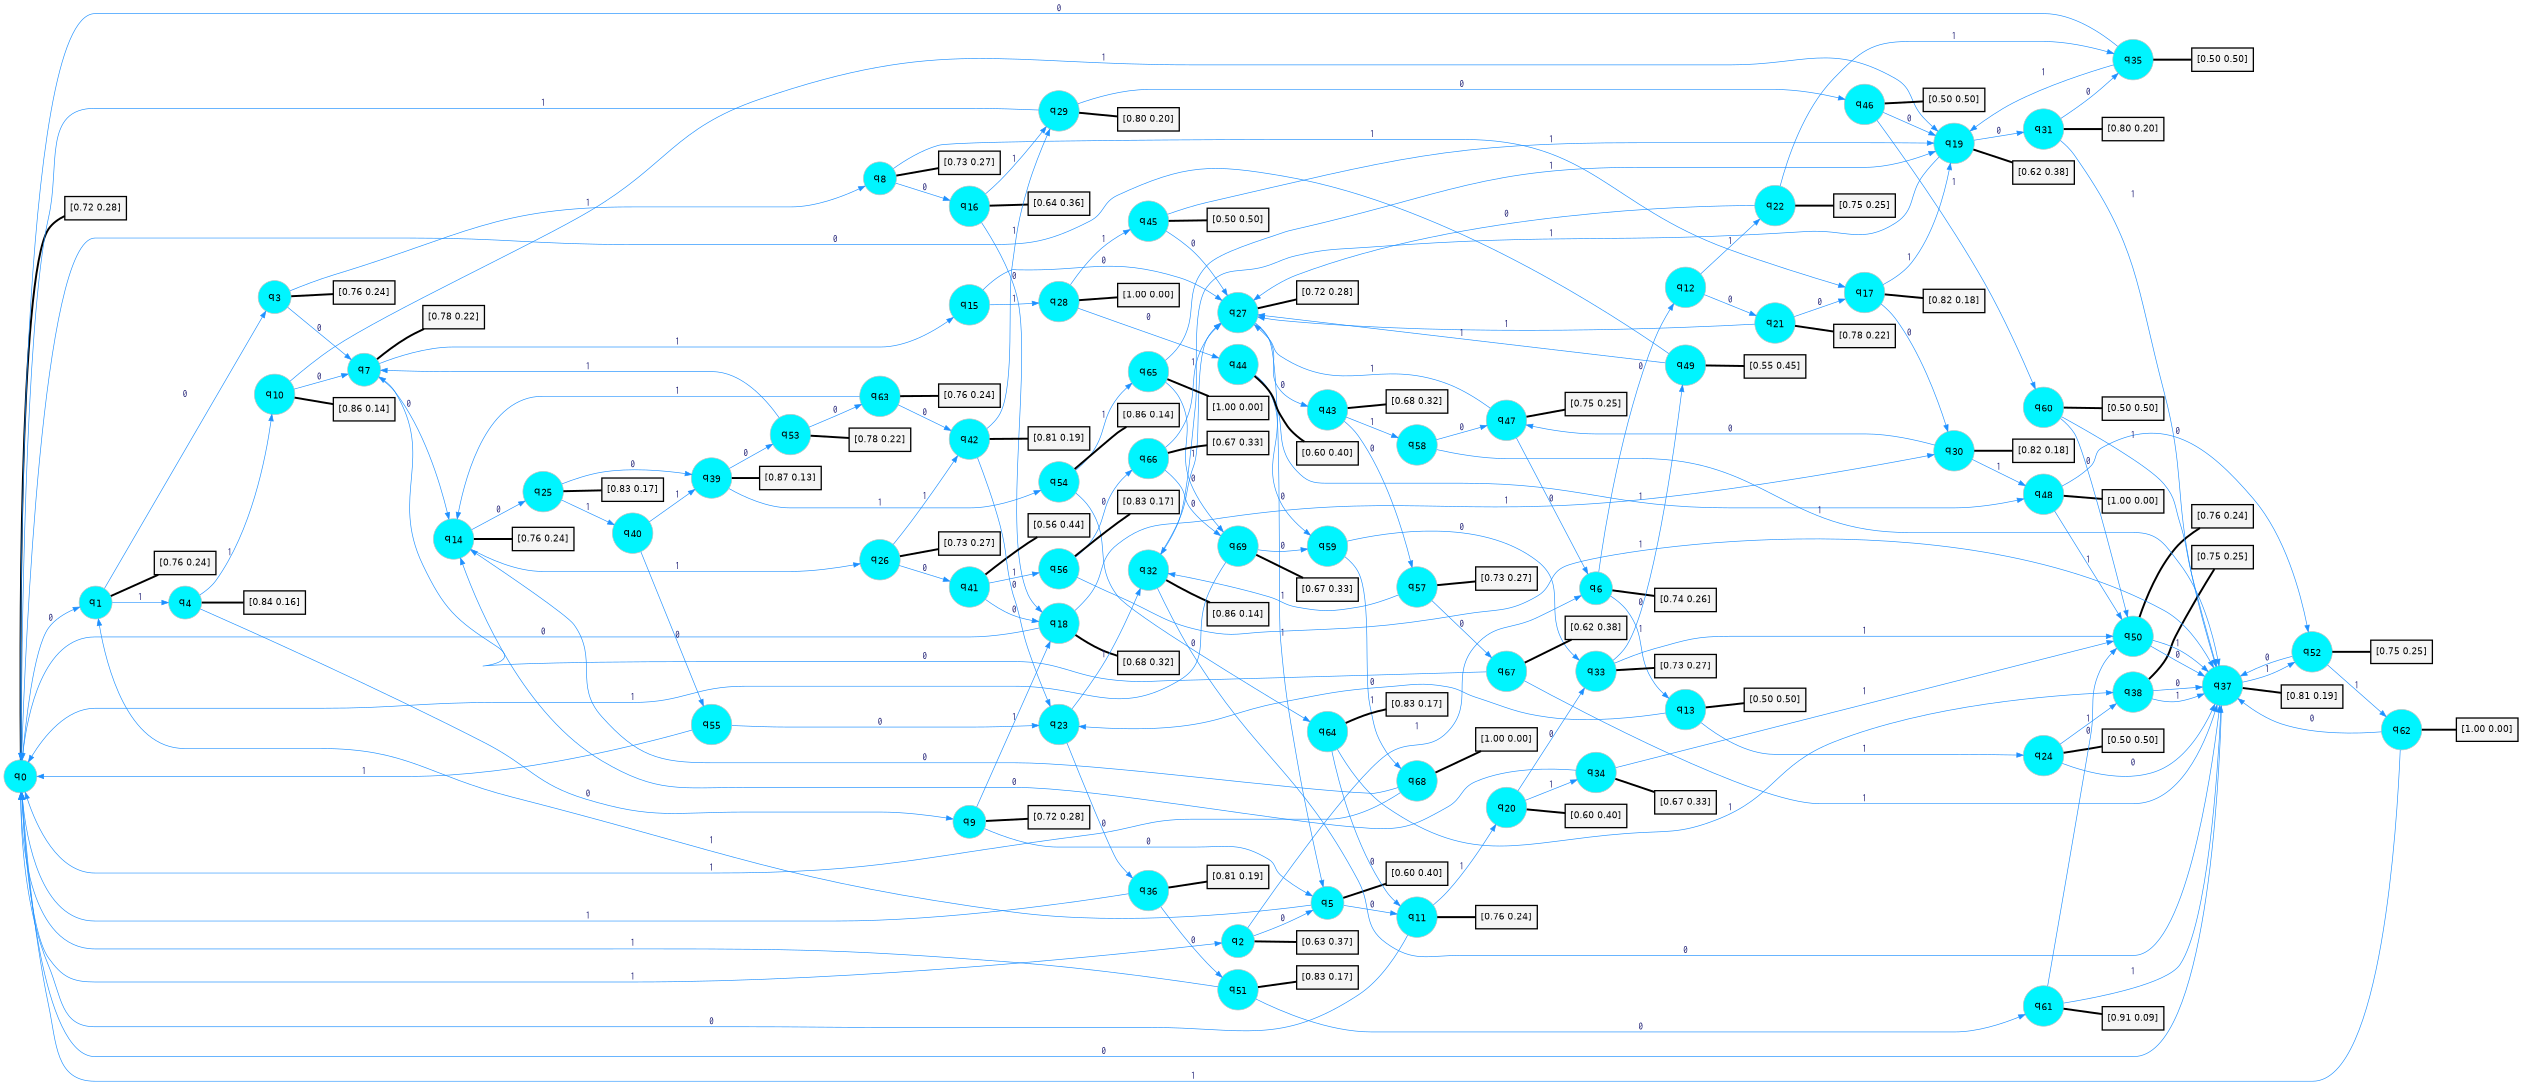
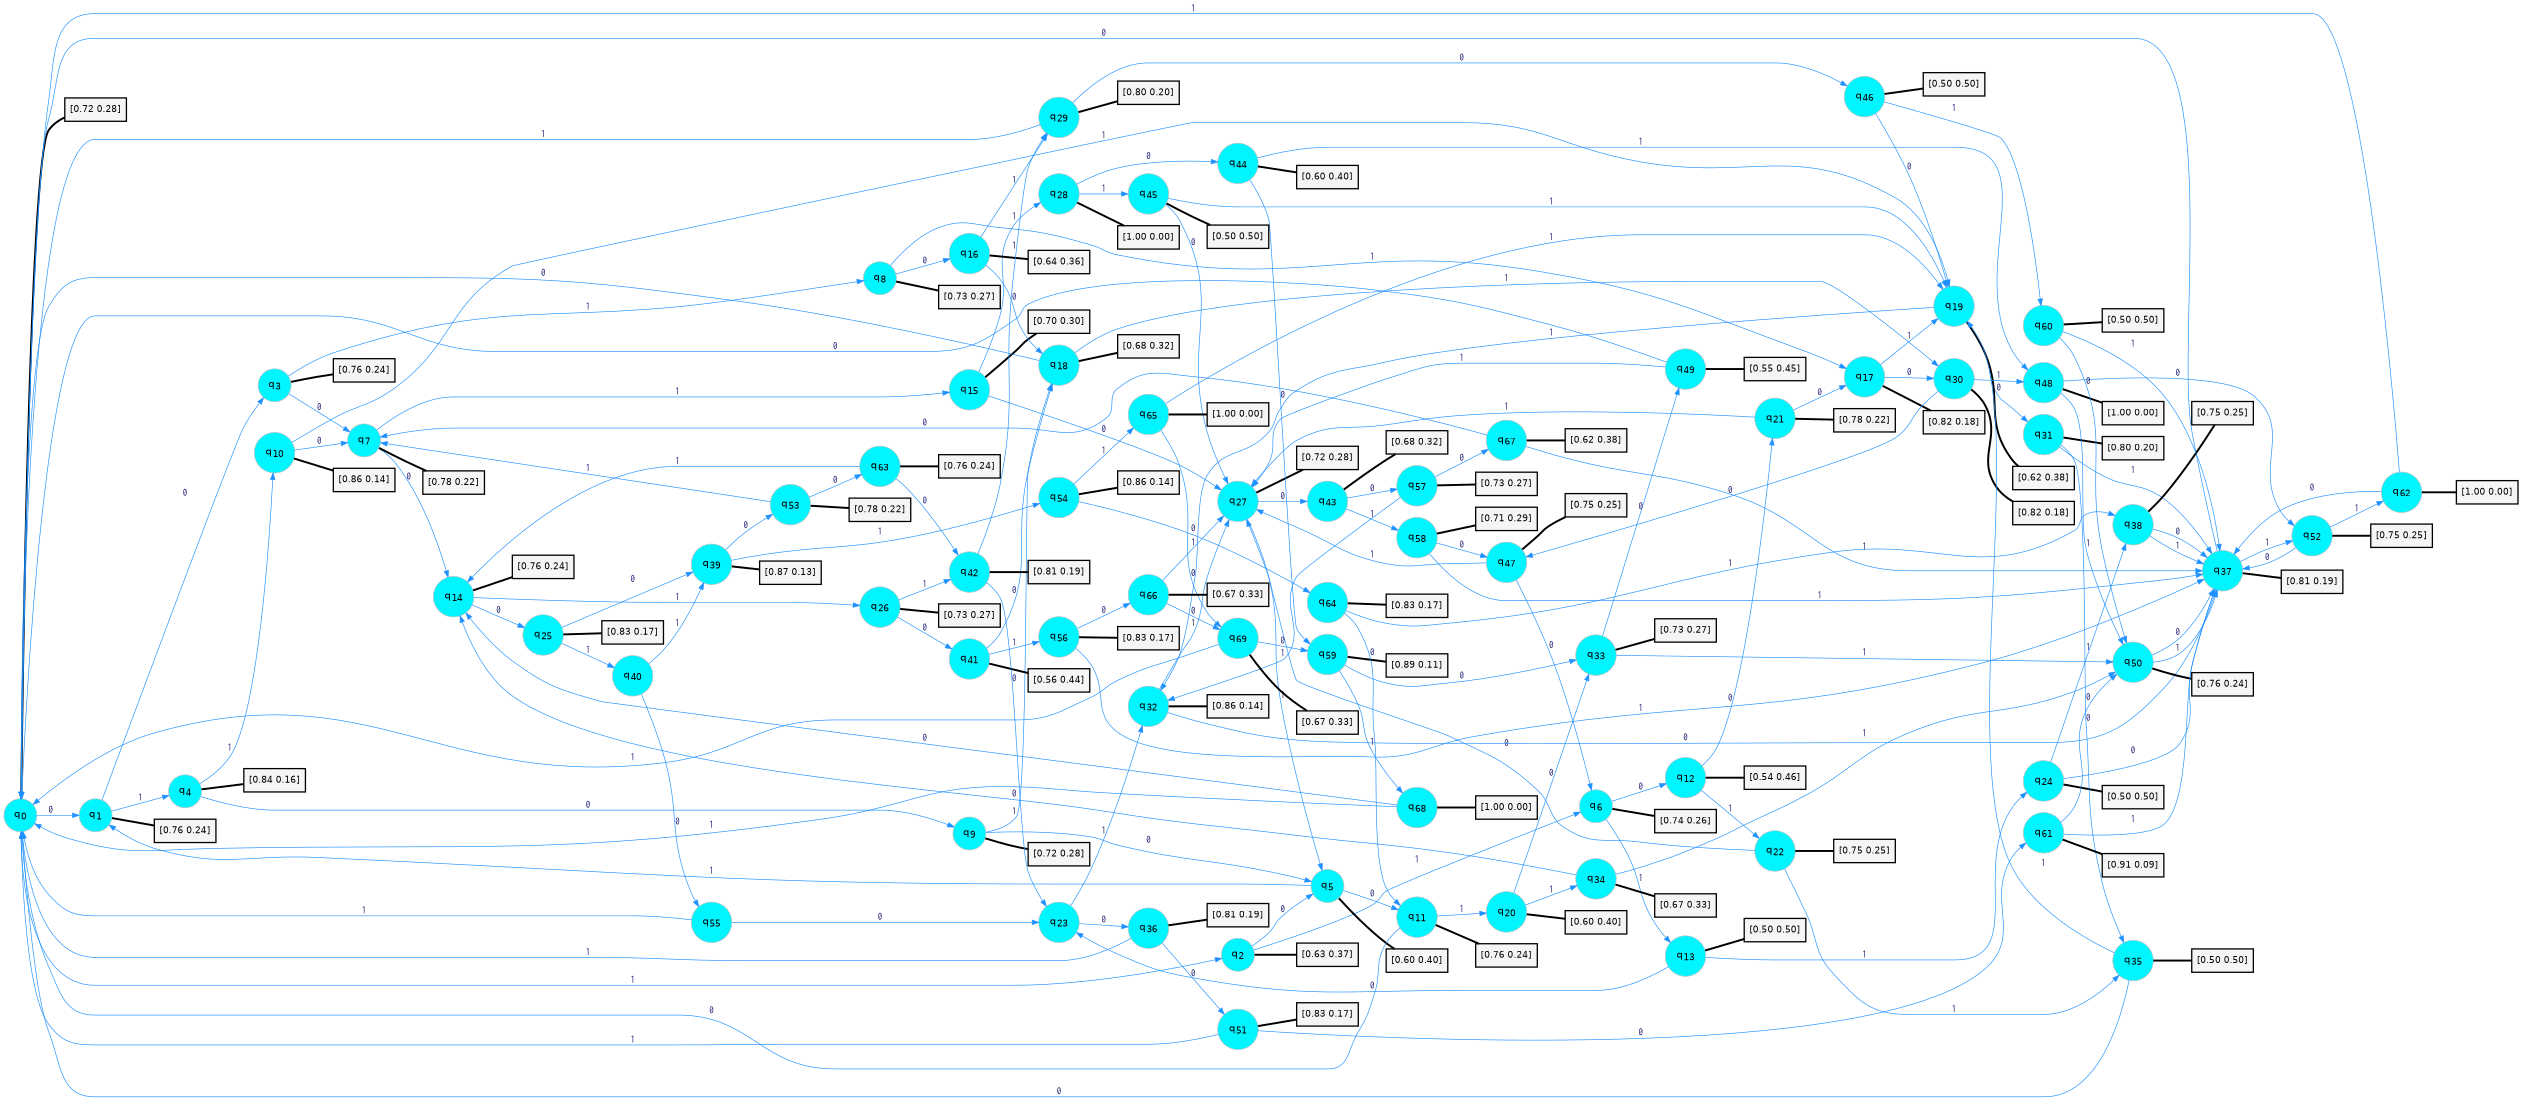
node "[0.70 0.30]": added
node "[0.71 0.29]": added
node "[0.89 0.11]": added
node "[0.54 0.46]": added
